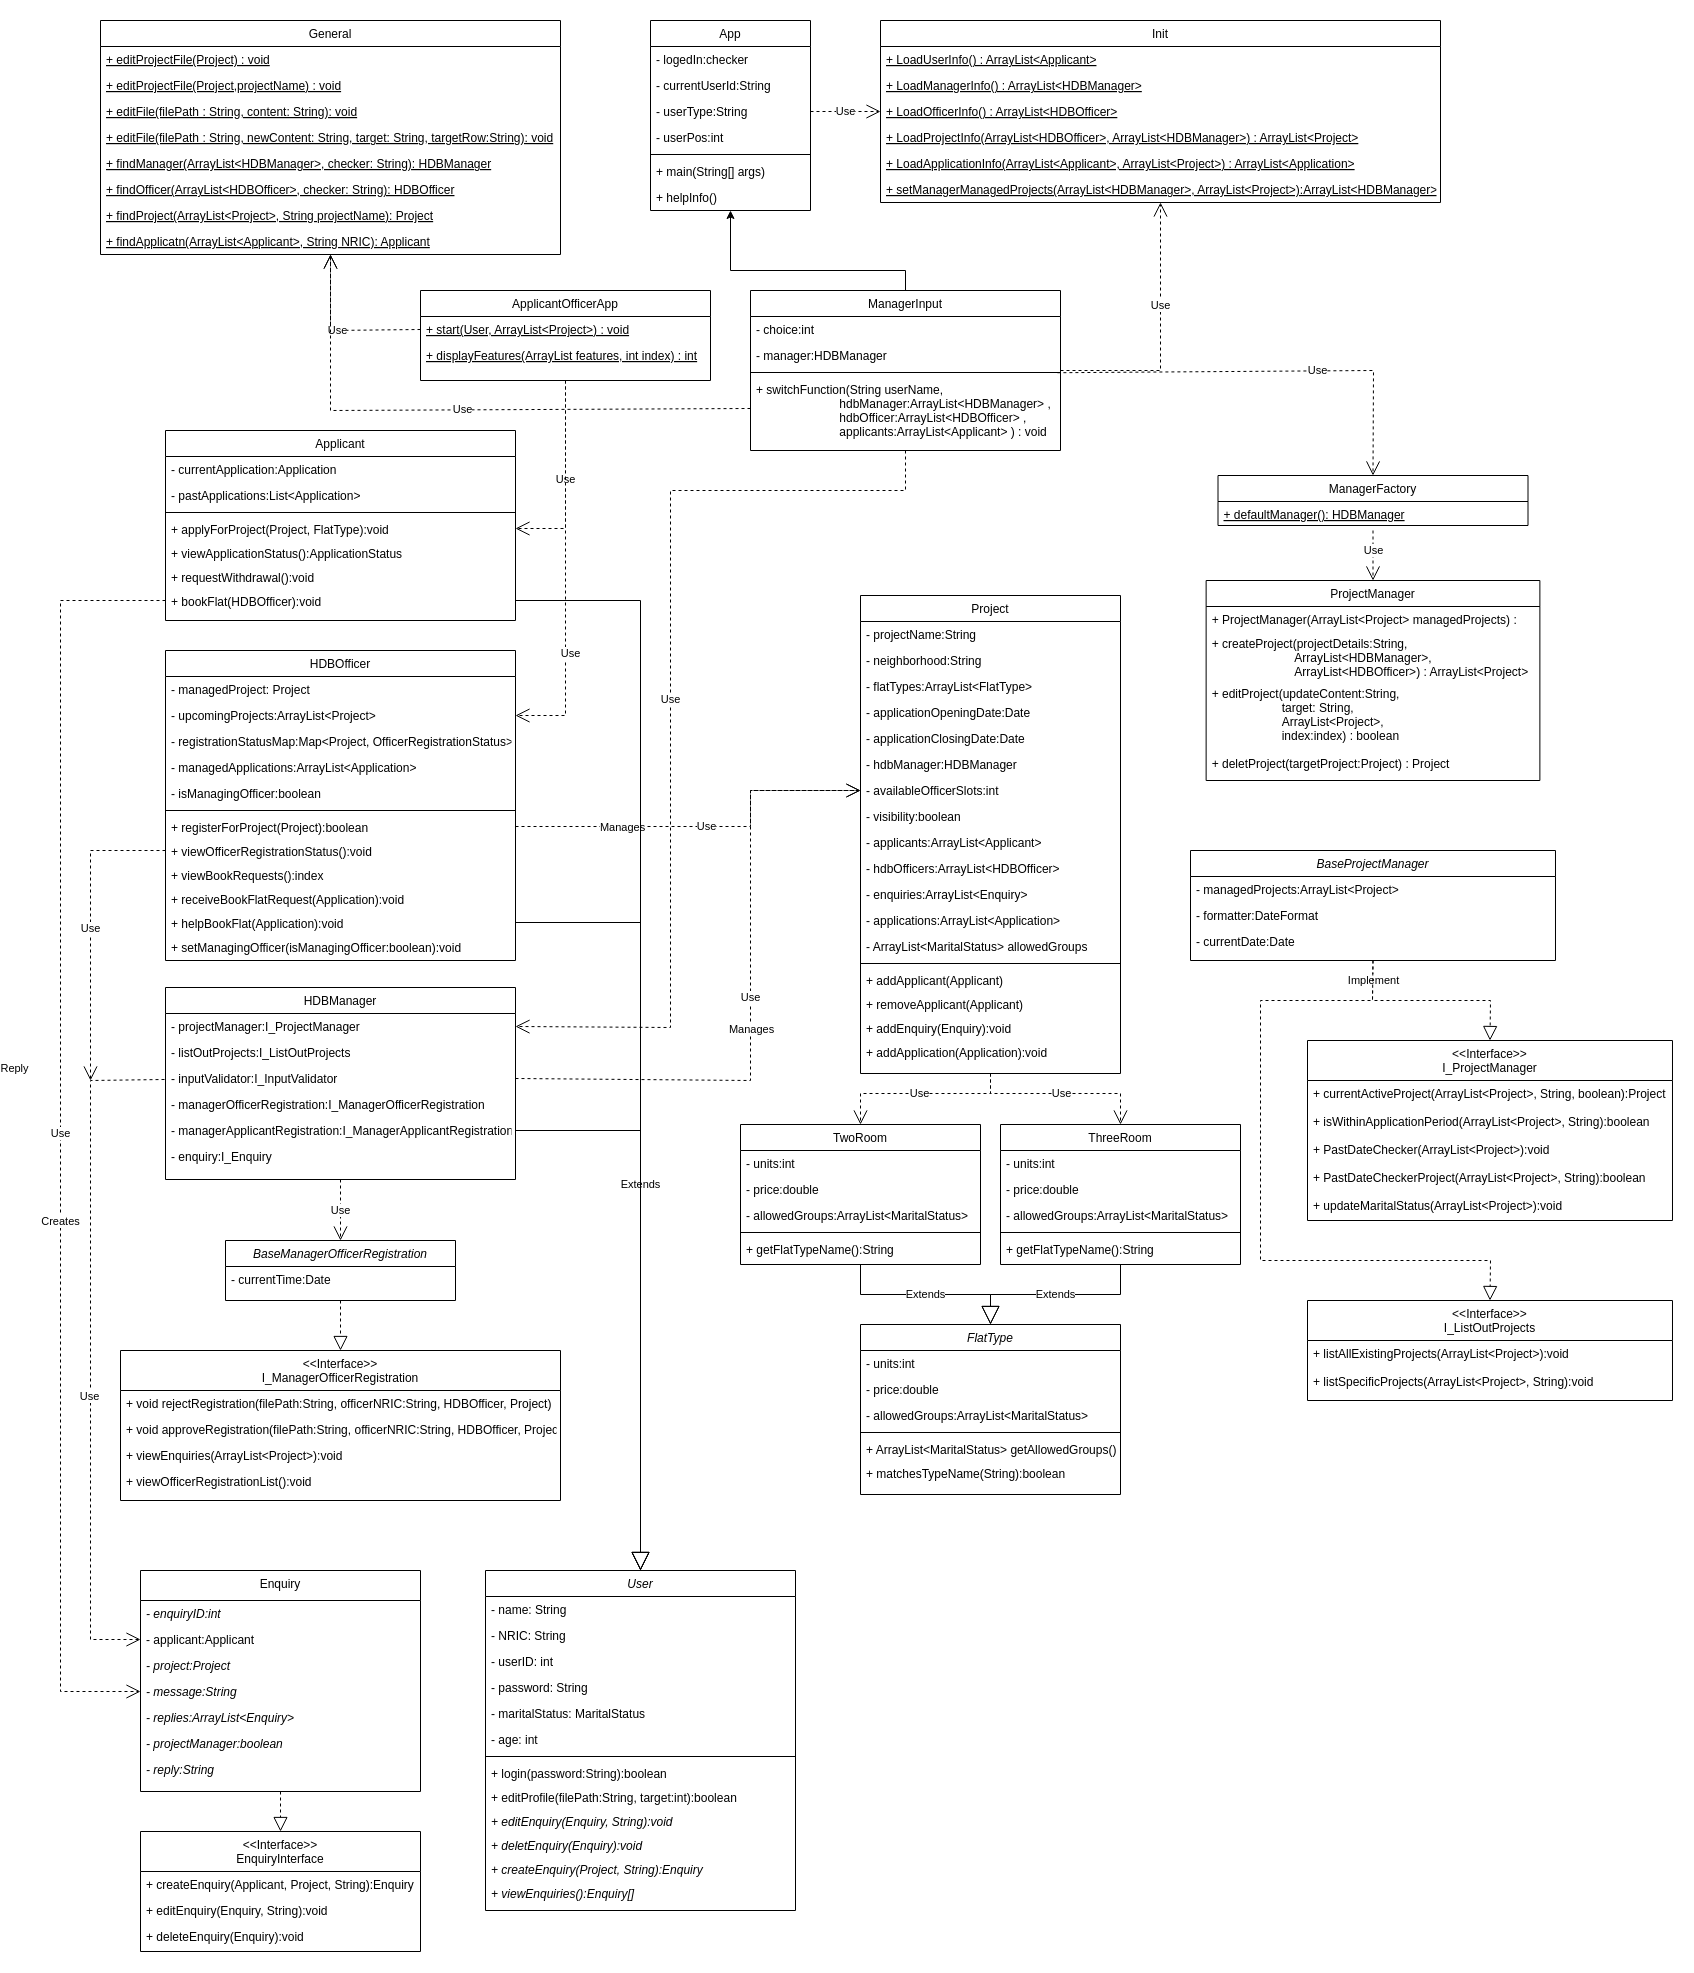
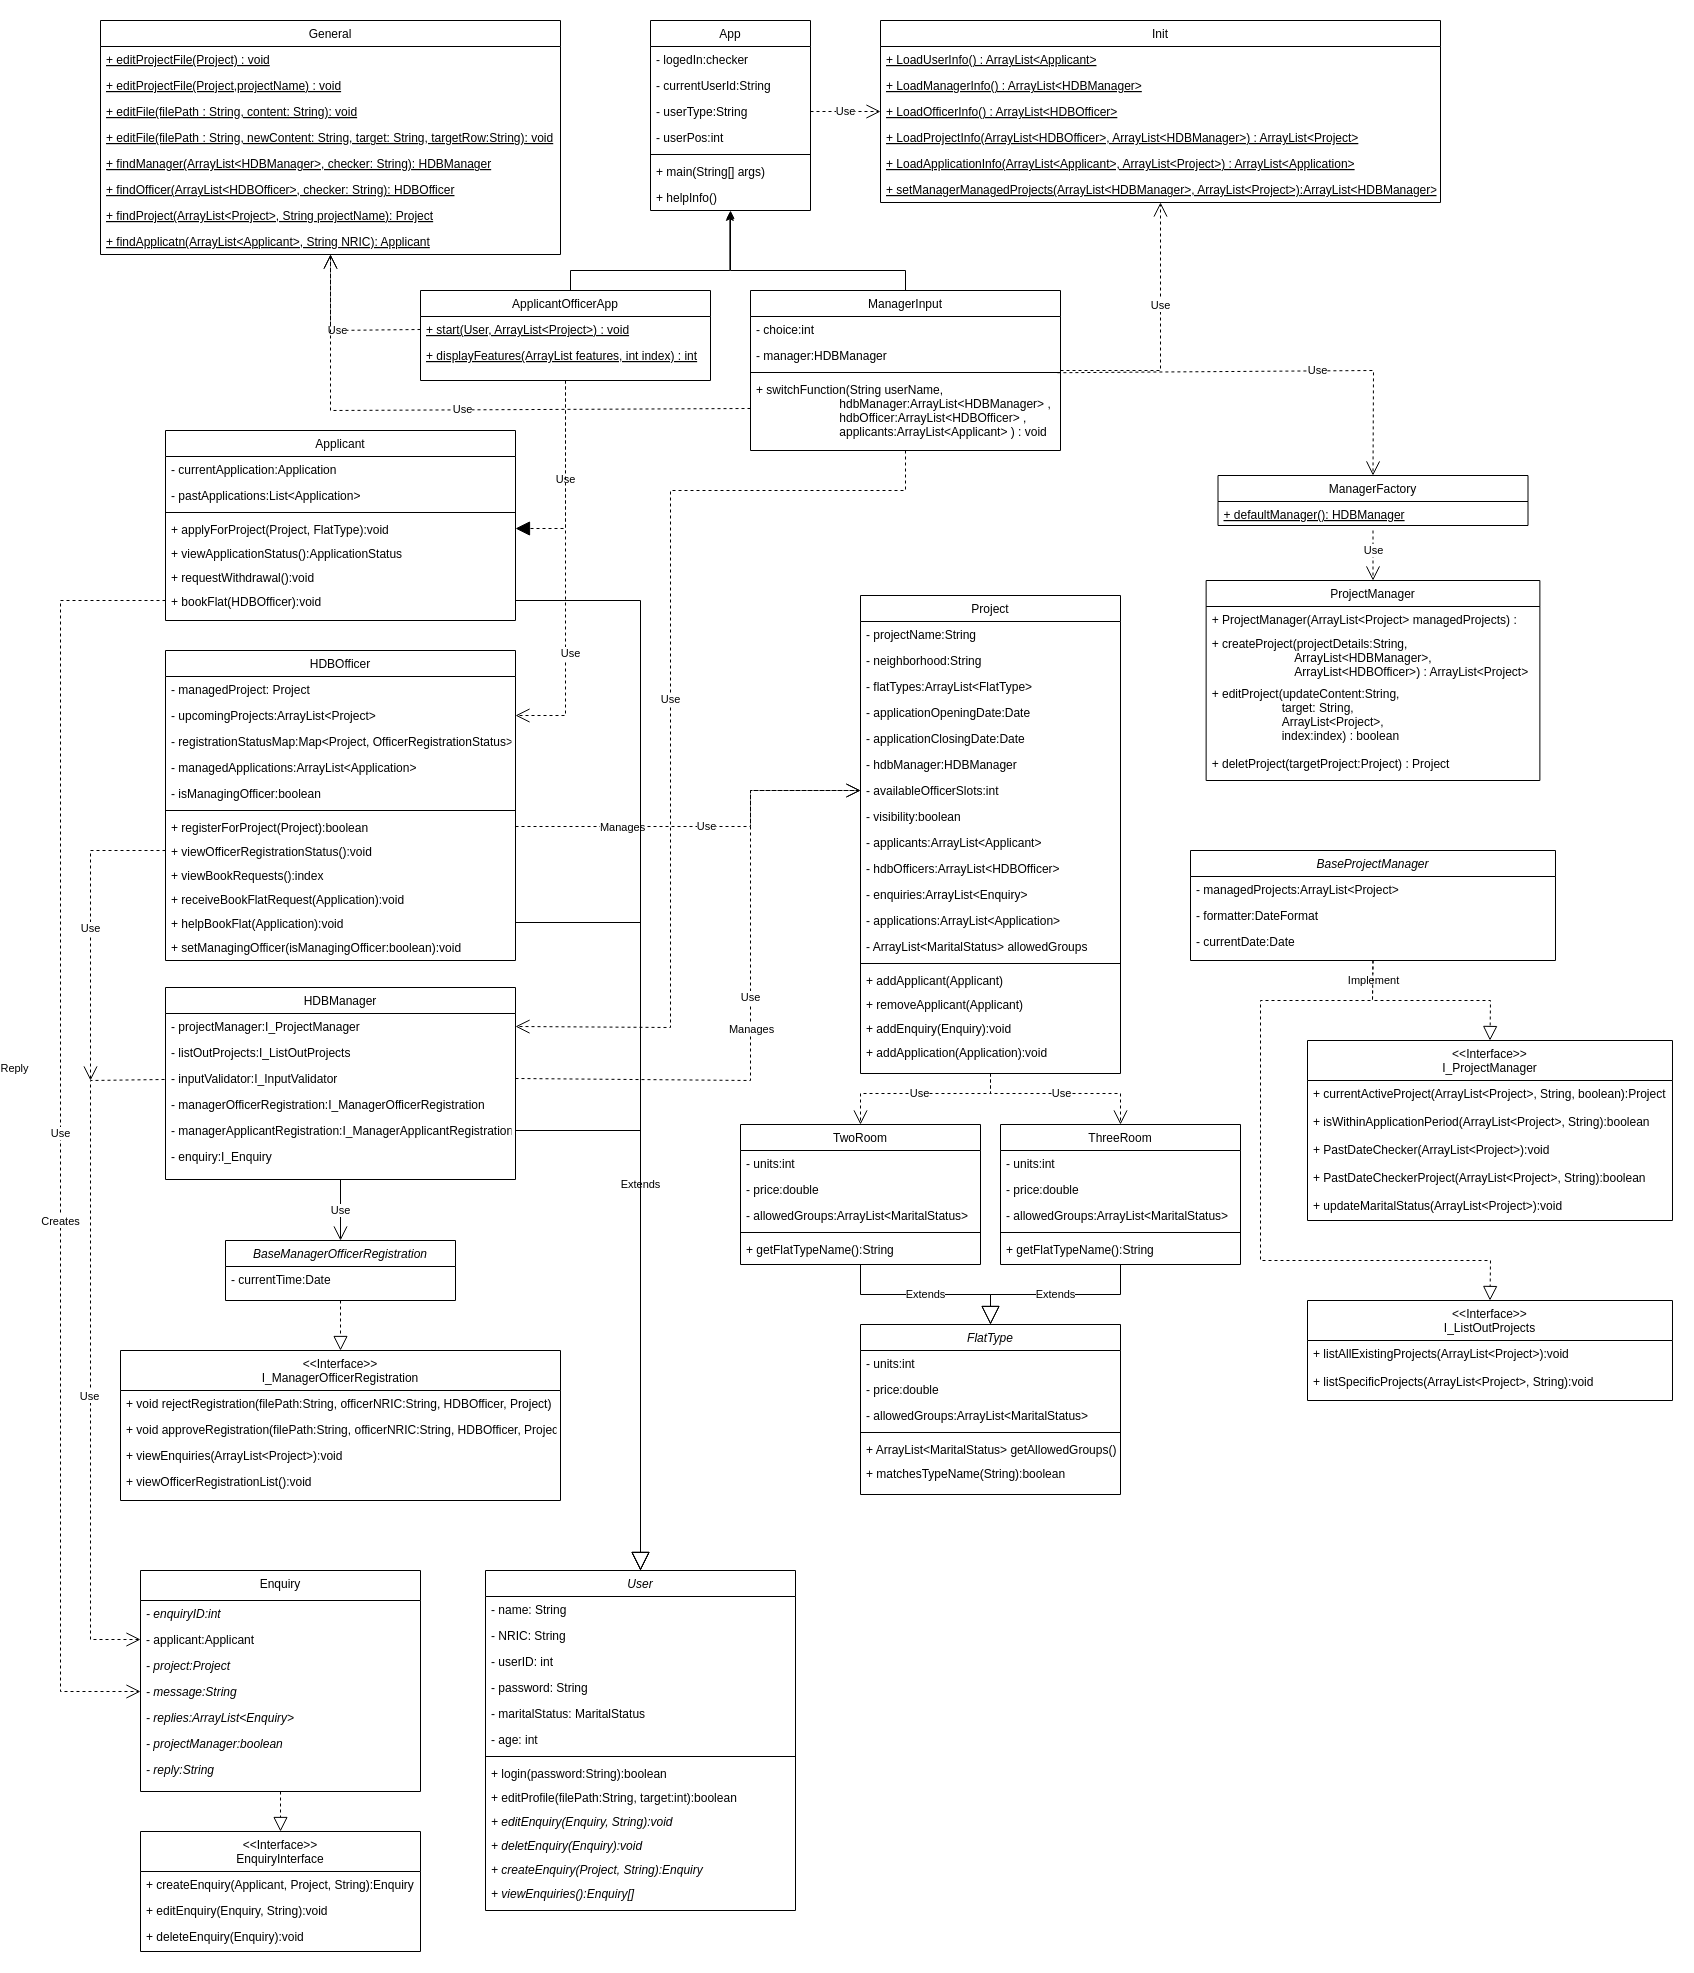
edge "ApplicantOfficerApp" -> "+ helpInfo()": added
edge "ApplicantOfficerApp" -> "+ applyForProject(Project, FlatType):void": arrowhead open -> block
edge "HDBManager" -> "BaseManagerOfficerRegistration": style dashed -> solid
